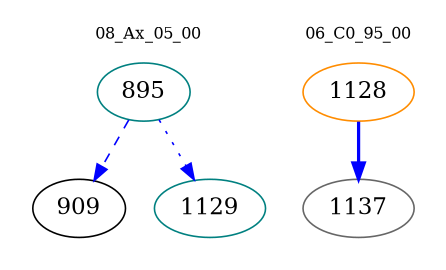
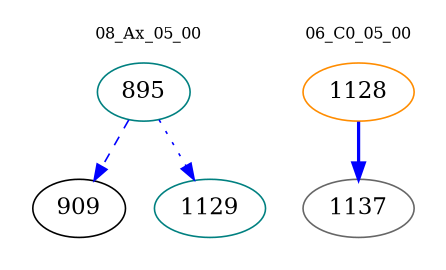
cluster "06_C0_95_00": label "06_C0_95_00" -> "06_C0_05_00"
